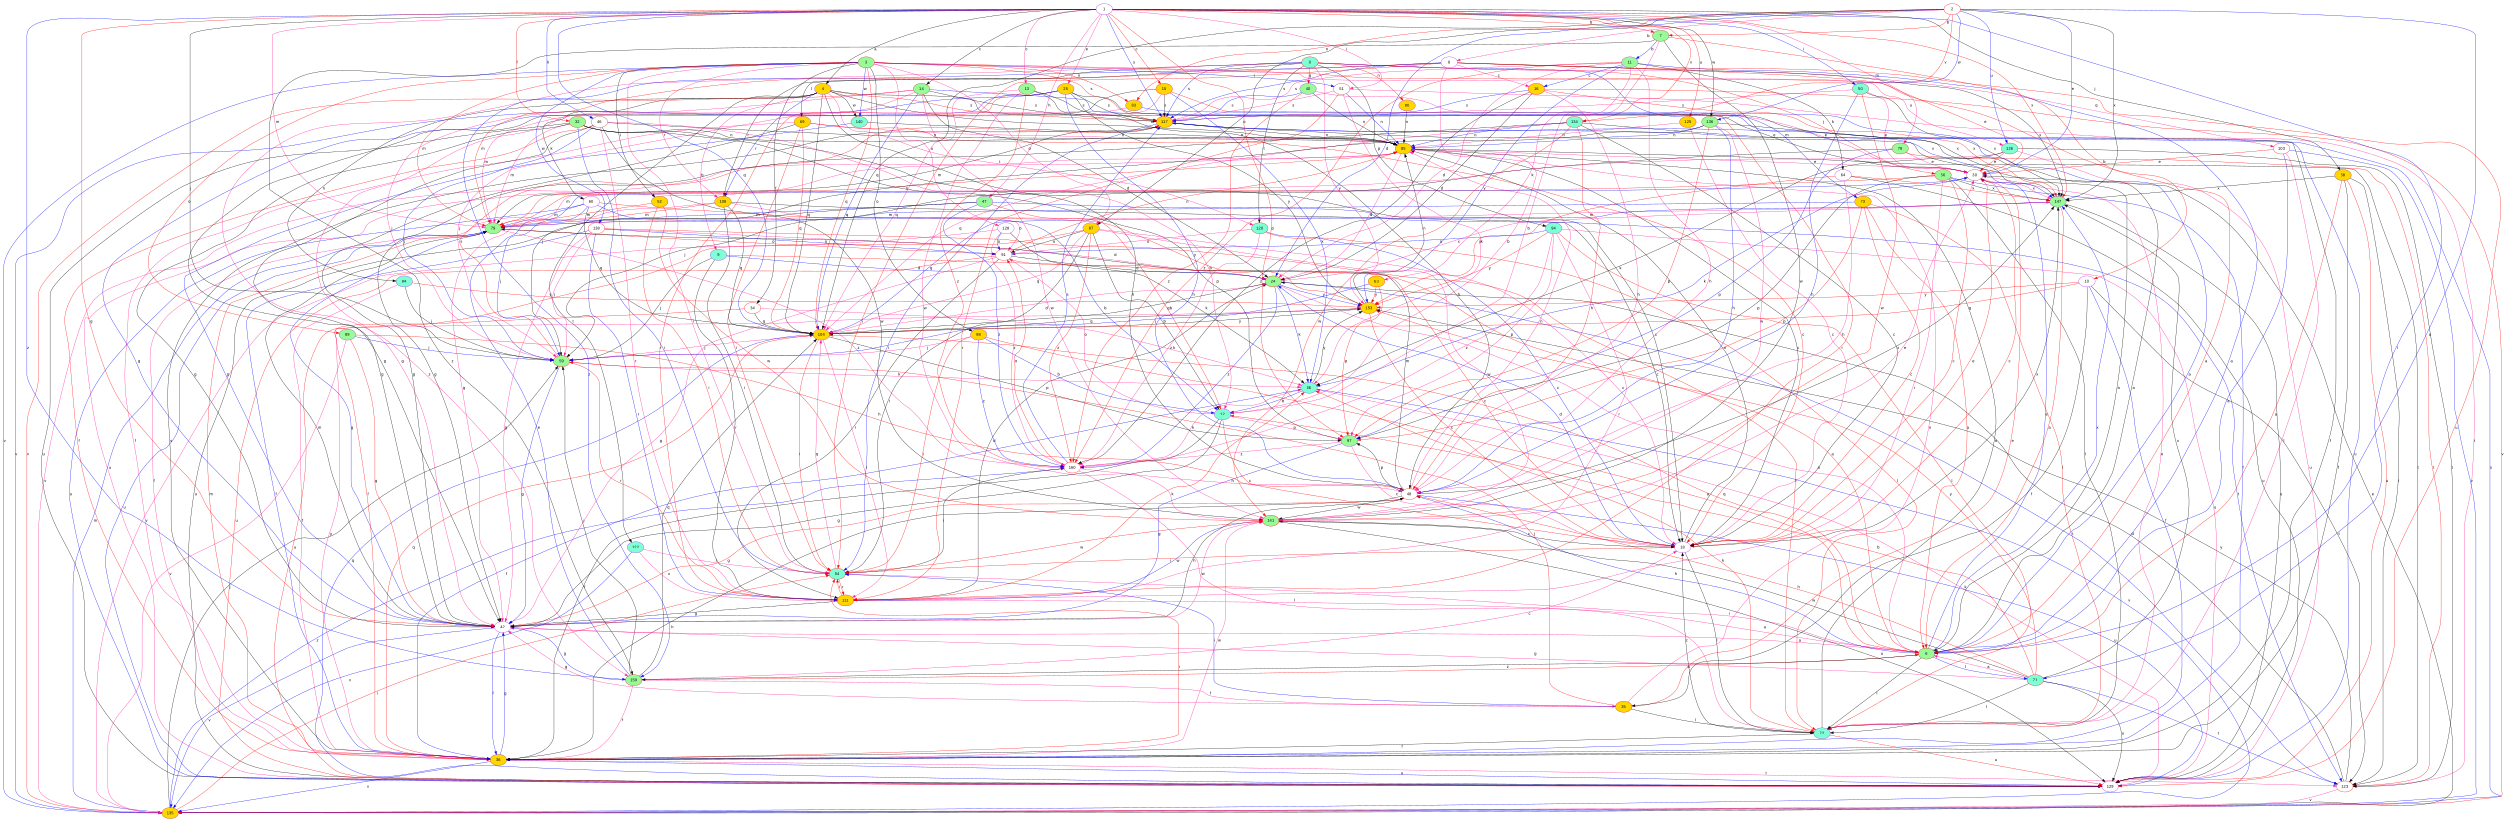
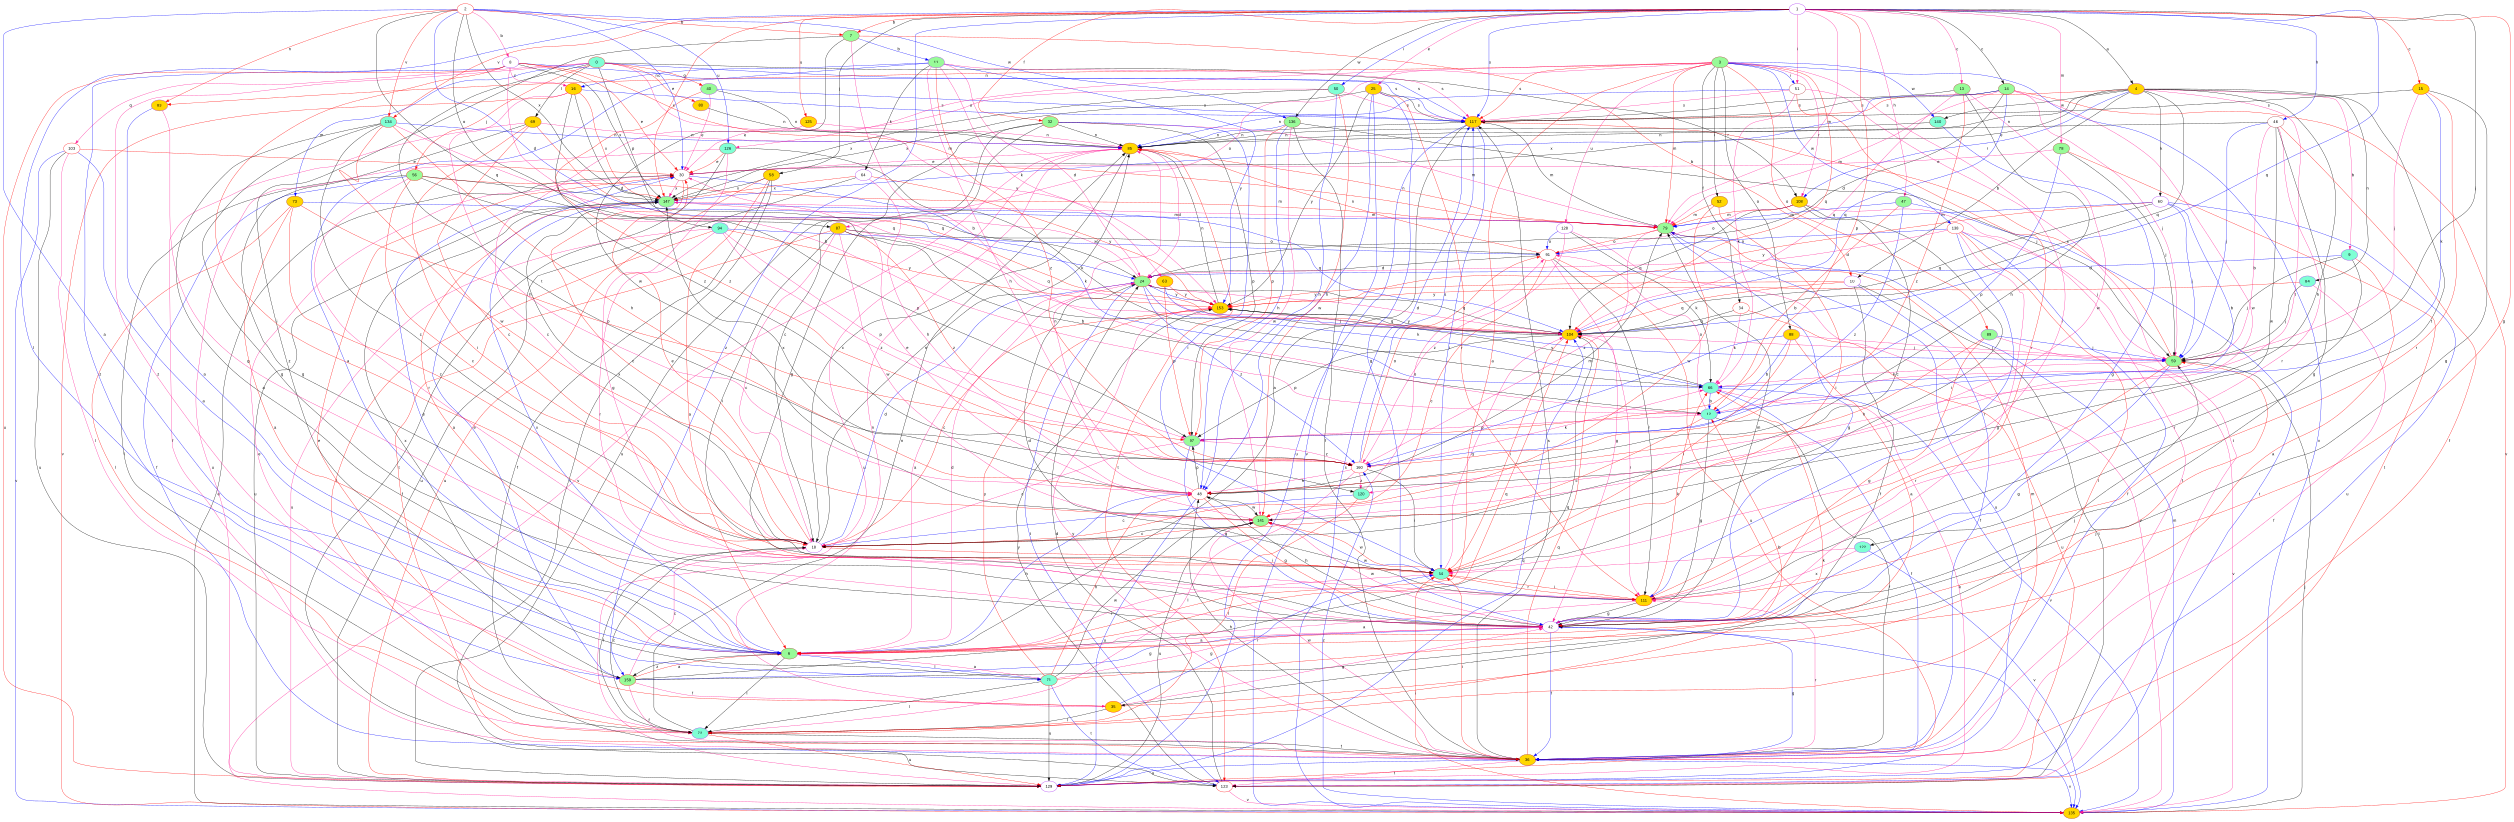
edge "85" -> "123": color black -> red
edge "4" -> "10": added, label "b"
edge "120" -> "160": reversed
edge "6" -> "24": added, label "d"
edge "36" -> "111": added, label "r"
edge "47" -> "129": now "103" -> "129"
